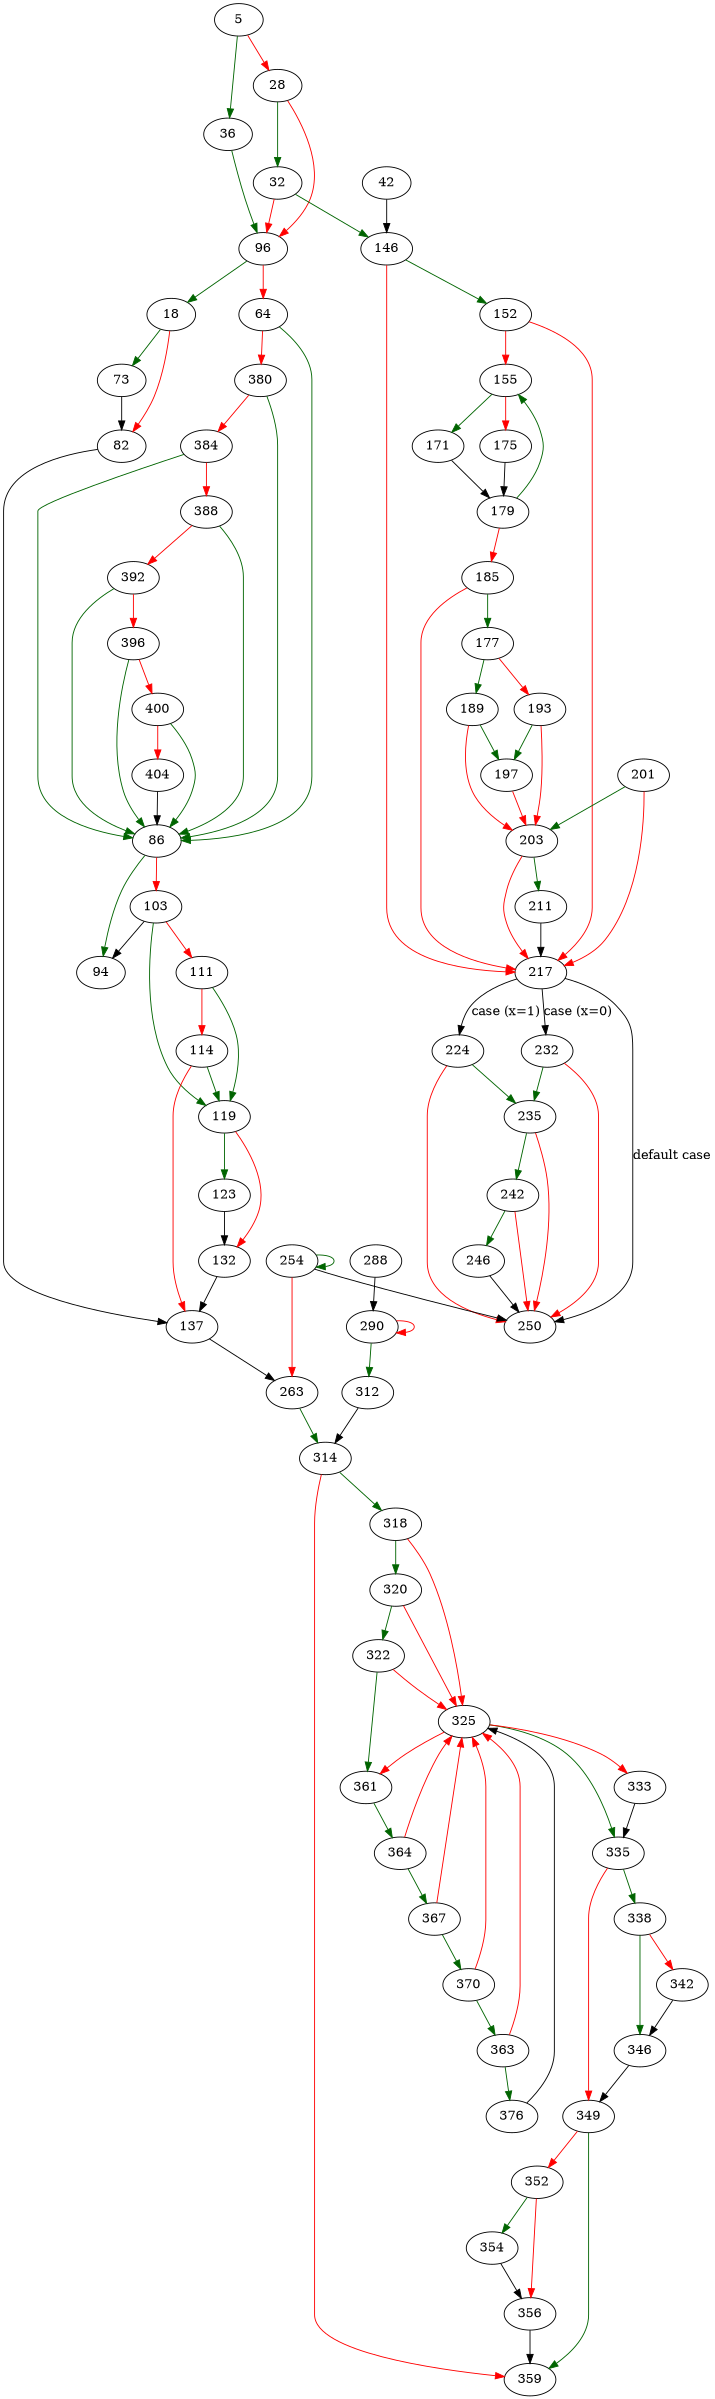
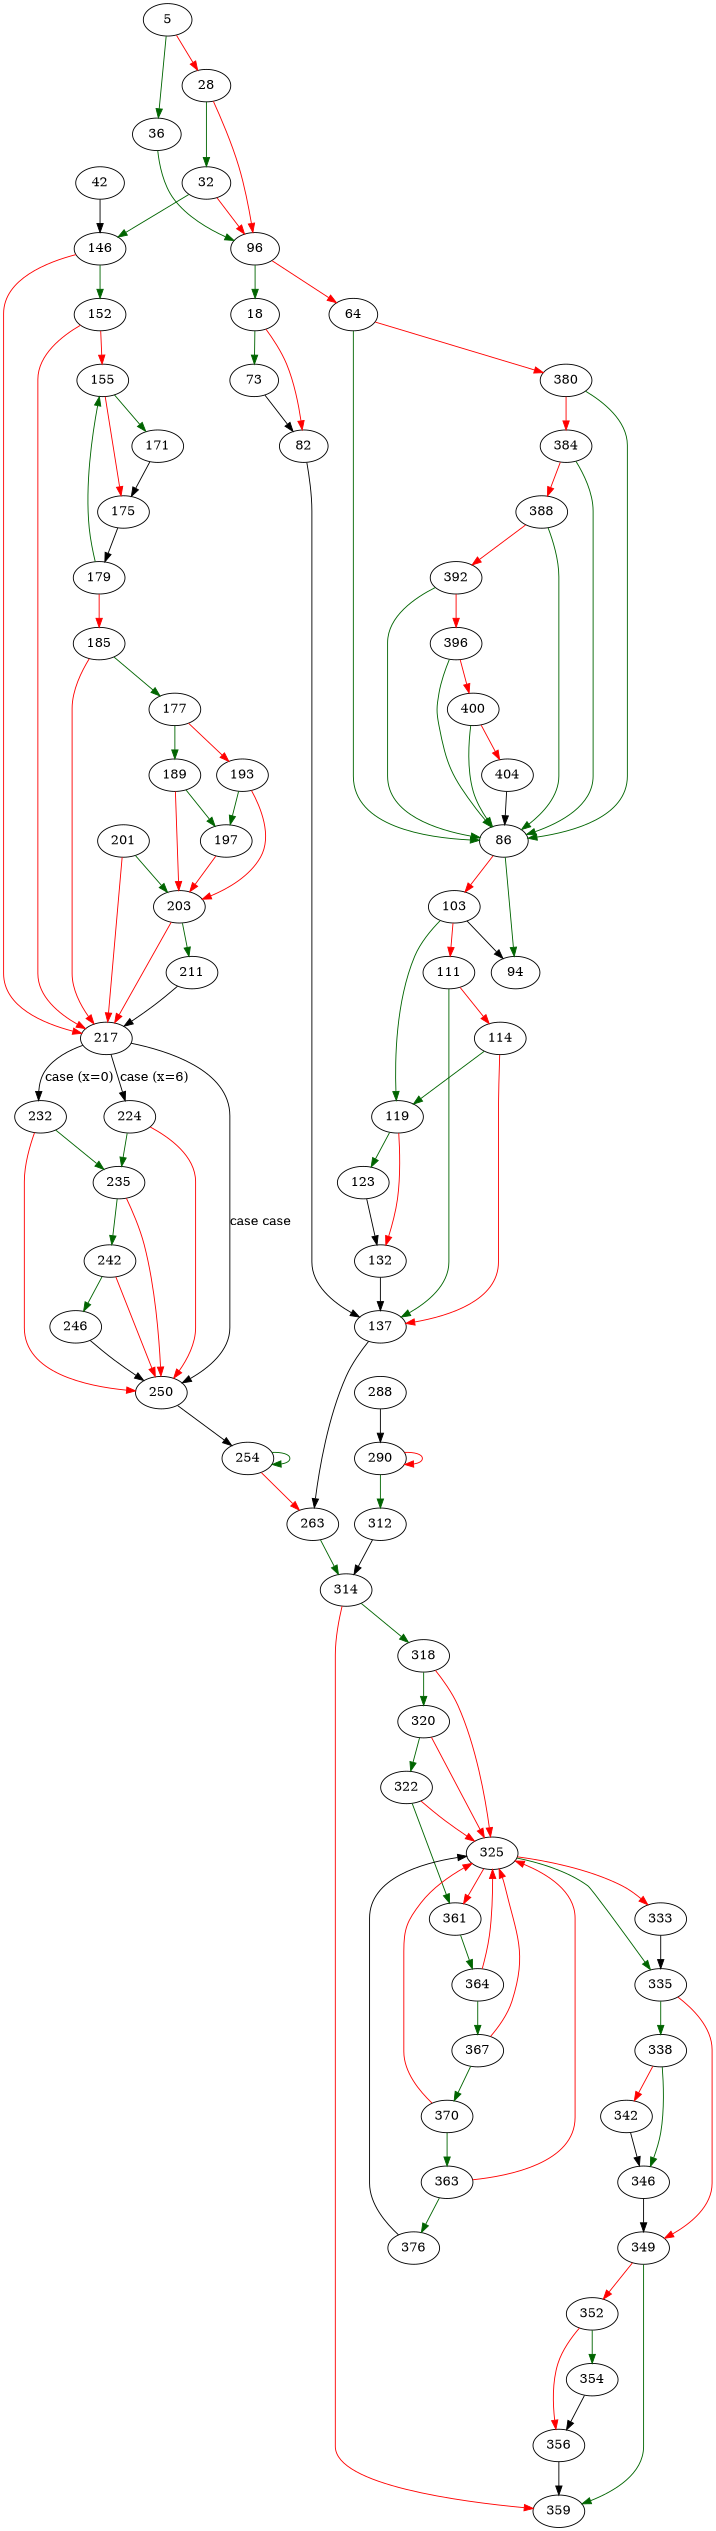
edge "171" -> "179": now "171" -> "175"
edge "217" -> "224": label "case (x=1)" -> "case (x=6)"
edge "111" -> "119": now "111" -> "137"
edge "217" -> "250": label "default case" -> "case case"
edge "254" -> "250": reversed
